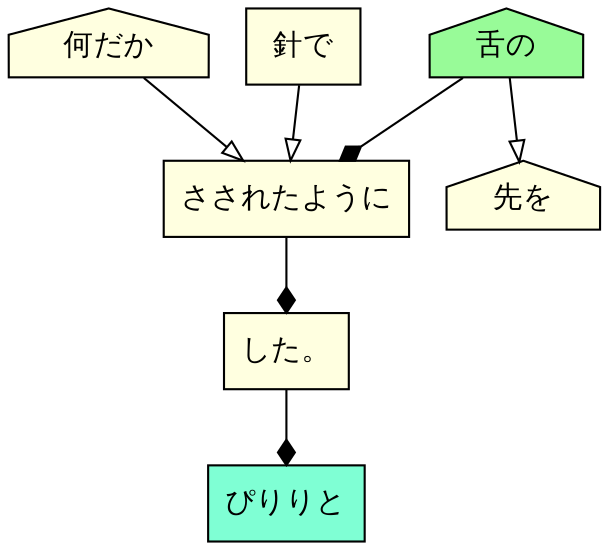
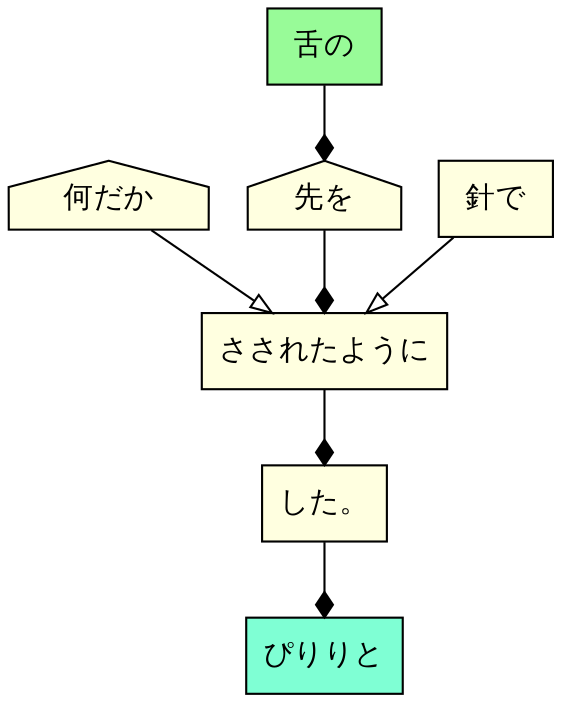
node "舌の": shape house -> box
edge "舌の" -> "先を": arrowhead onormal -> diamond
edge "舌の" -> "さされたように": now "先を" -> "さされたように"
